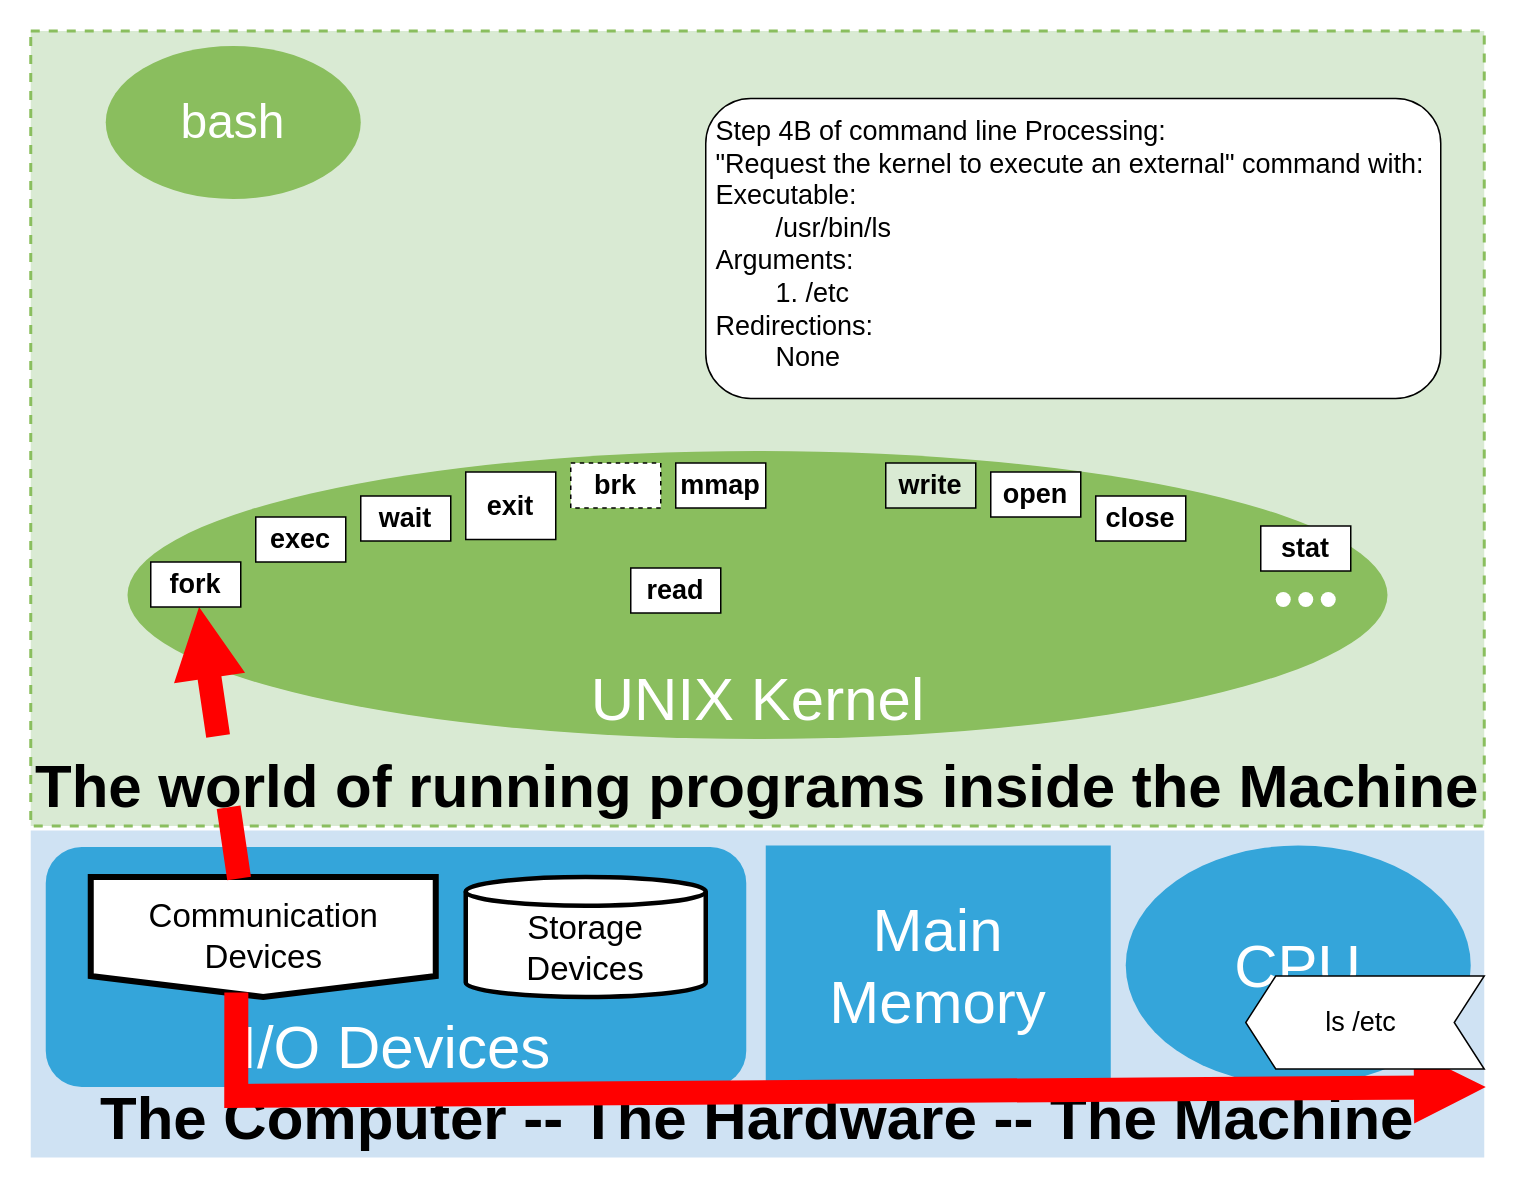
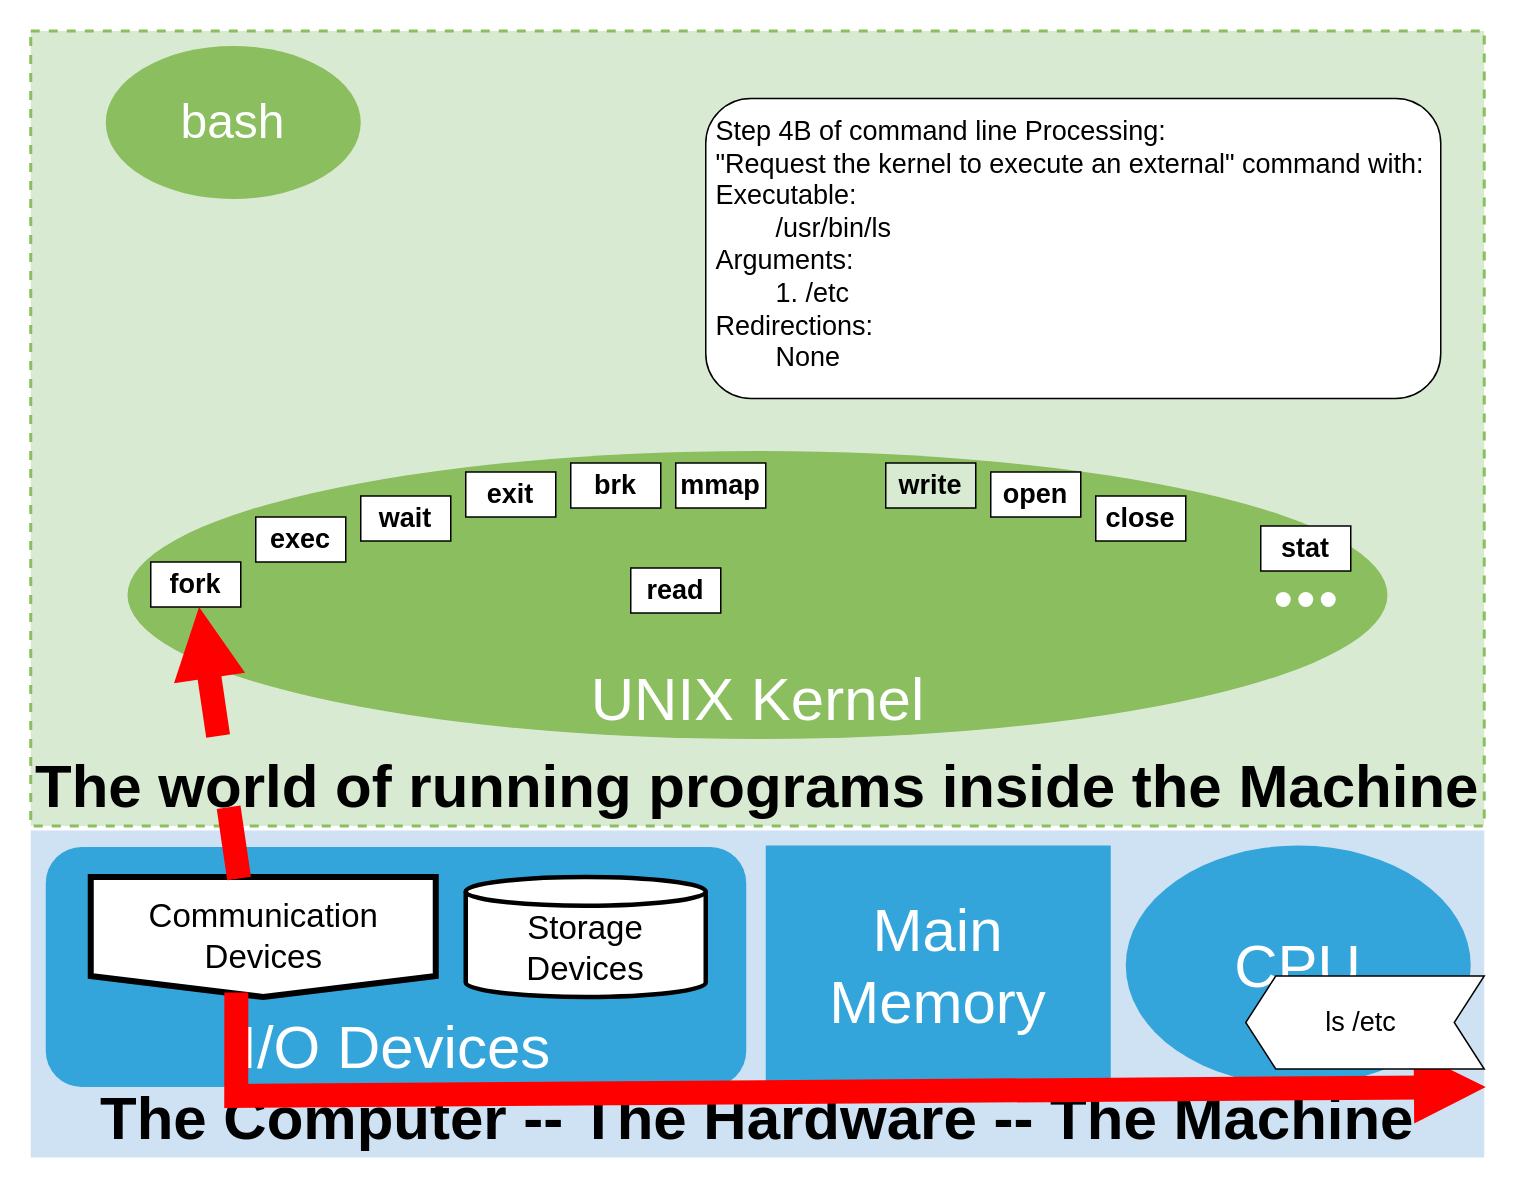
node "brk": style dashed -> solid
node "exit": size 90x68 -> 90x45
